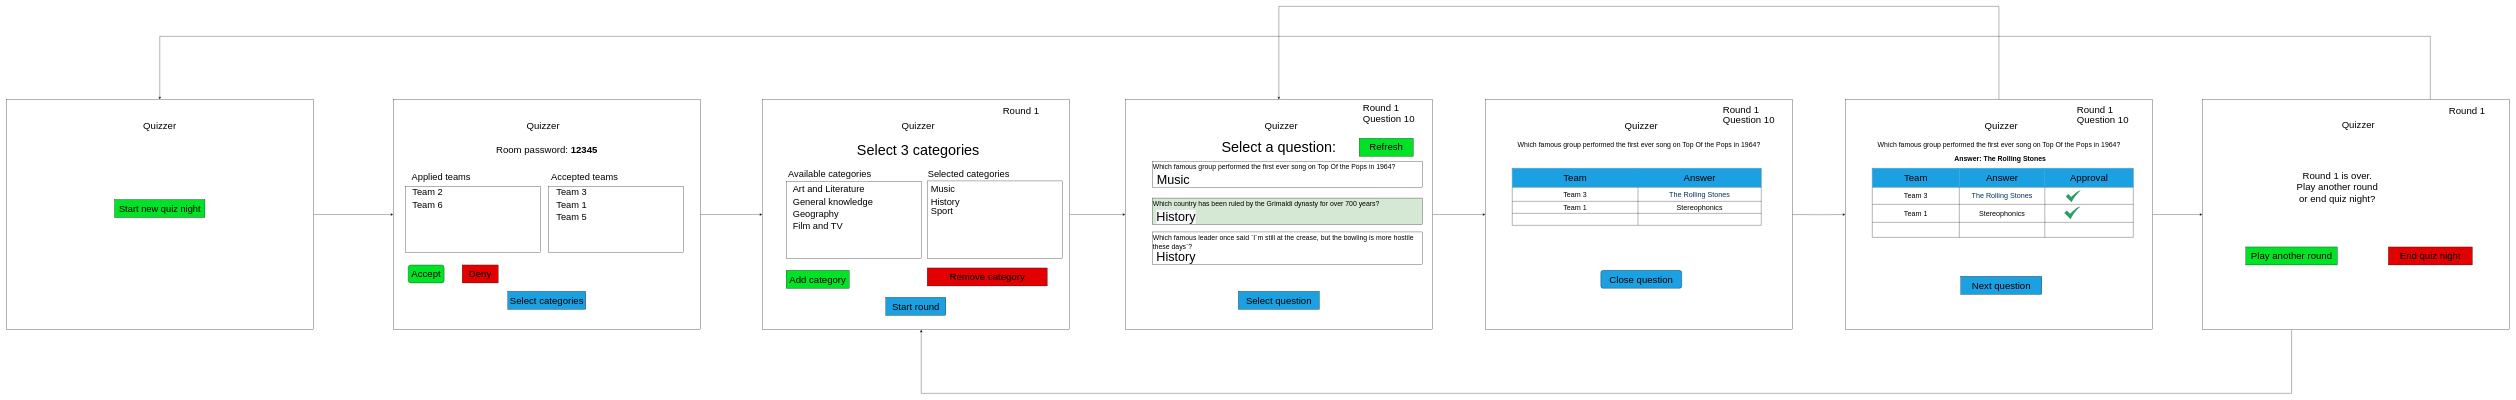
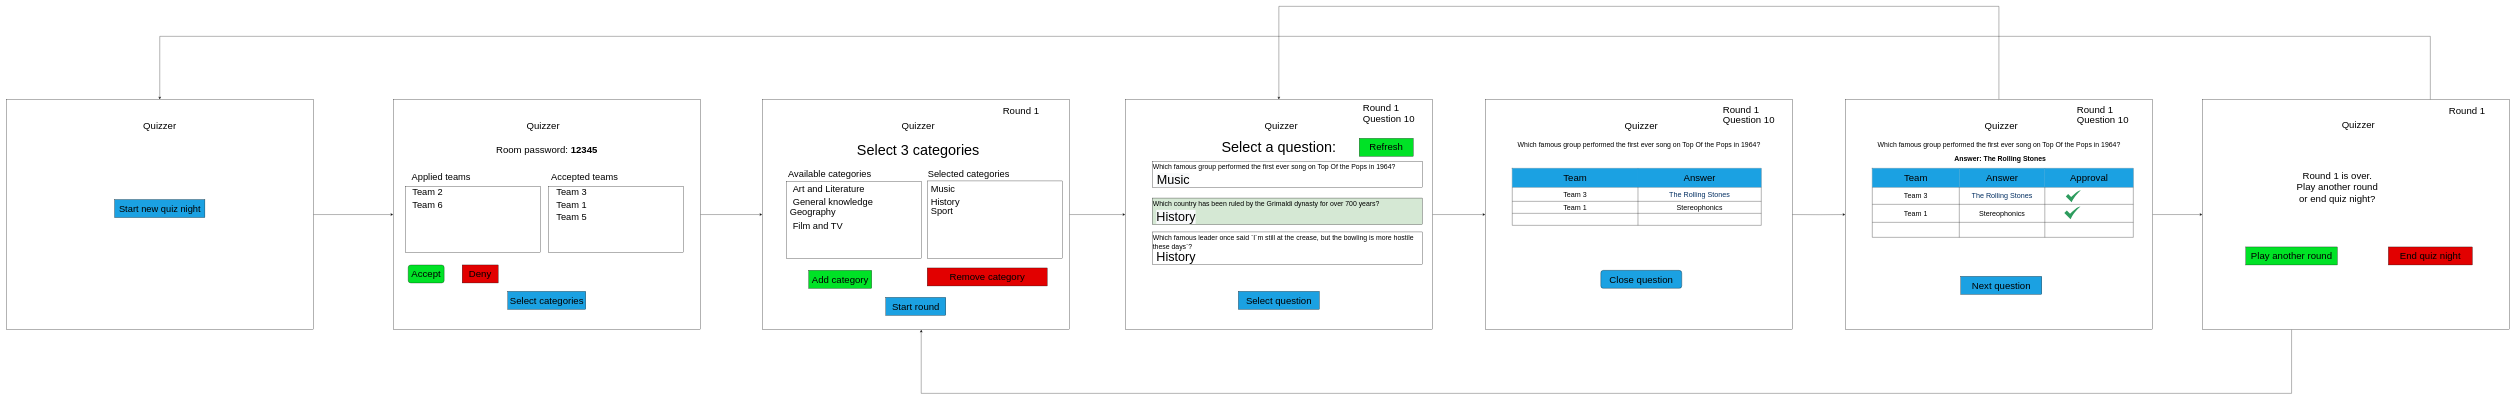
node "Start new quiz night": fillcolor #00e226 -> #1ba1e2
node "Geography": moved (854, 213) -> (851, 212)
node "Add category": moved (818, 279) -> (840, 279)
